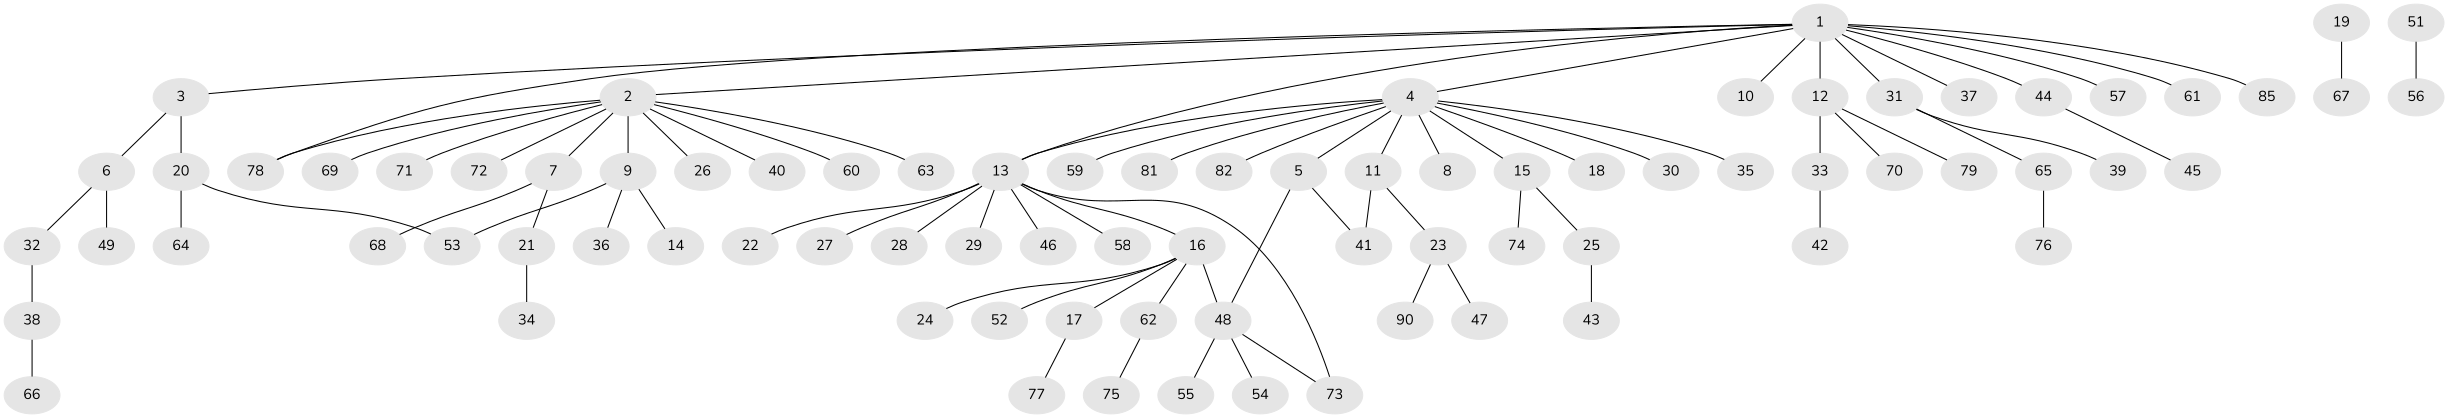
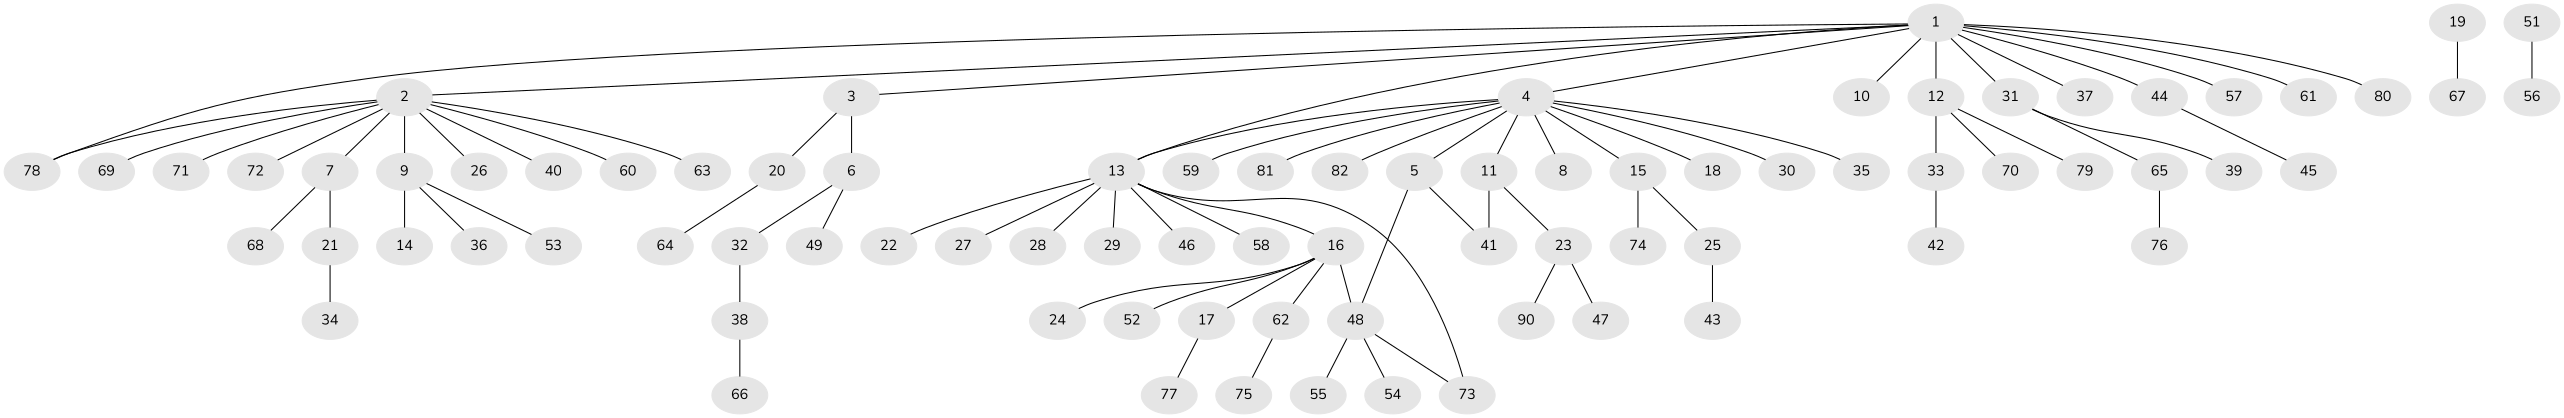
node "85": label "85" -> "80"
edge "20" -- "53": removed
